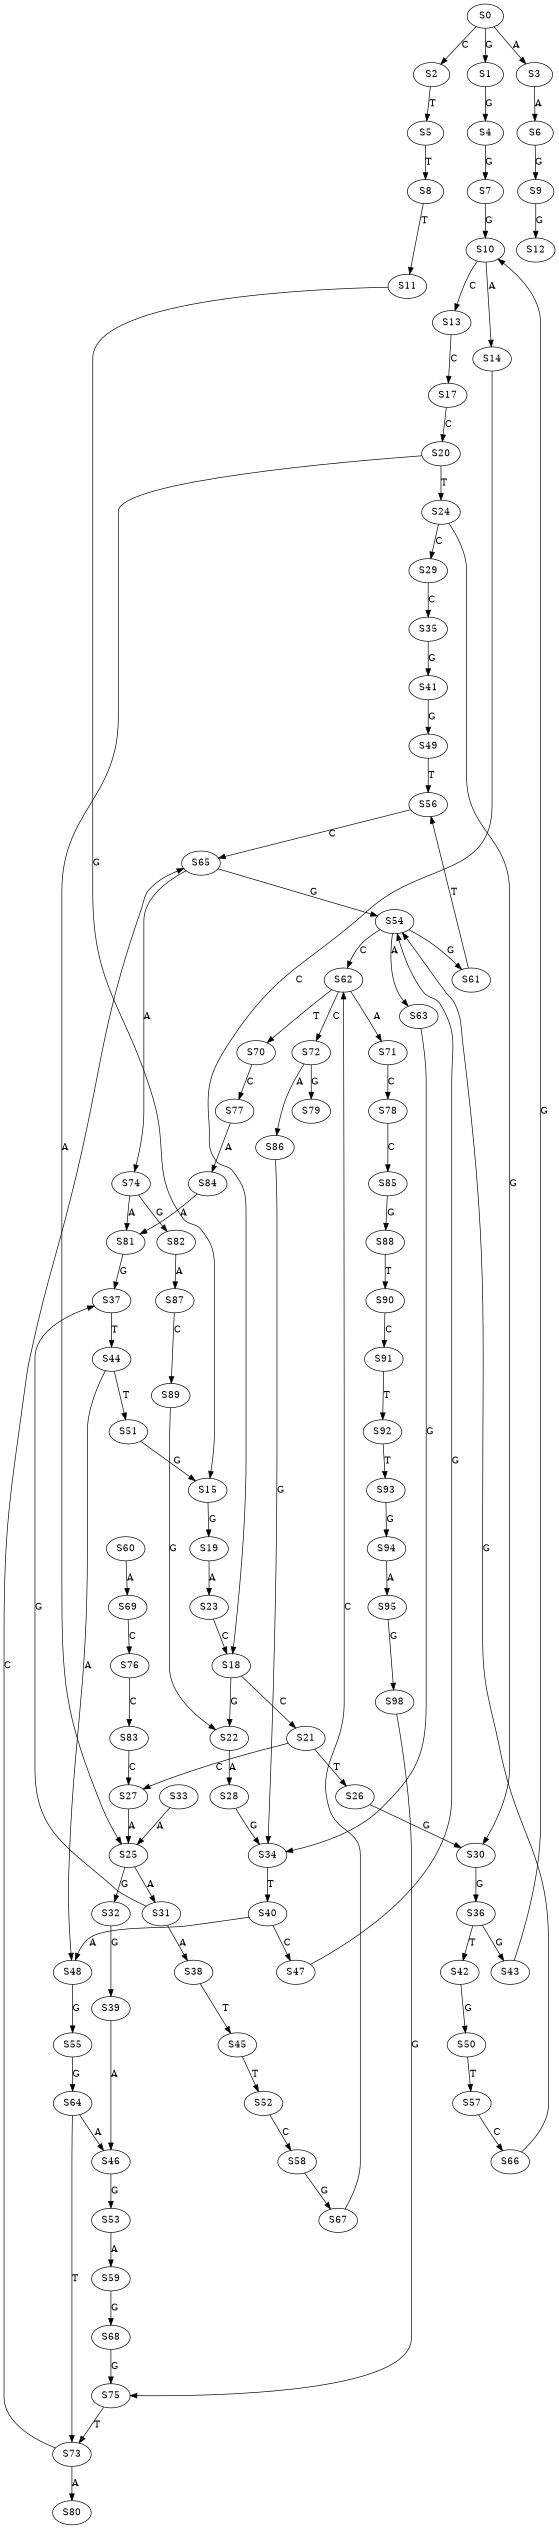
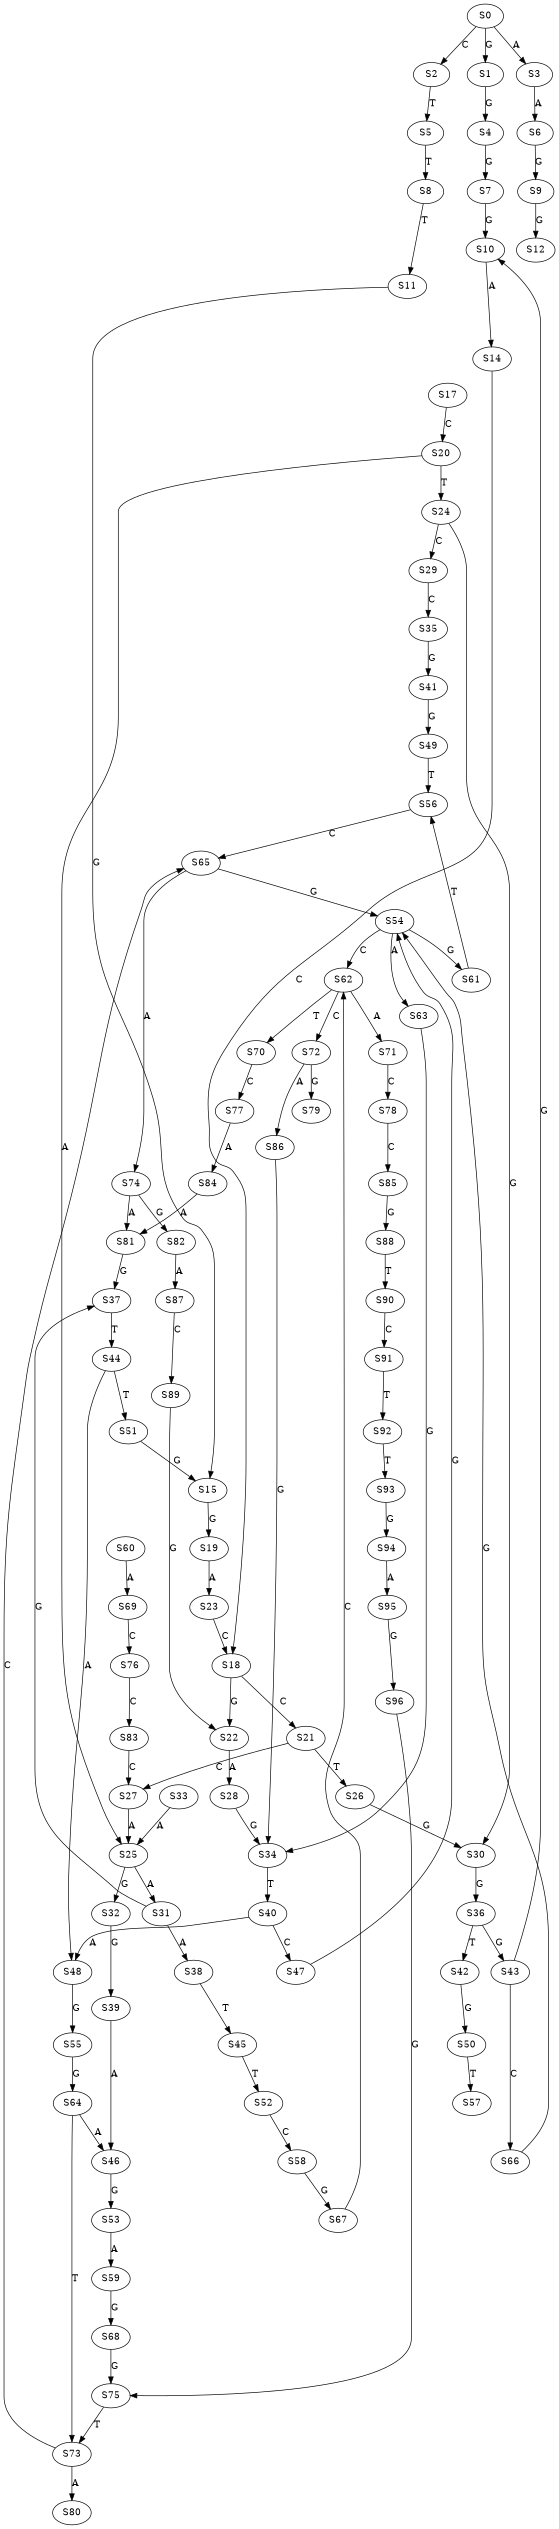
node "S13": removed
node "S98": label "S98" -> "S96"
edge "S57" -> "S66": now "S43" -> "S66"
